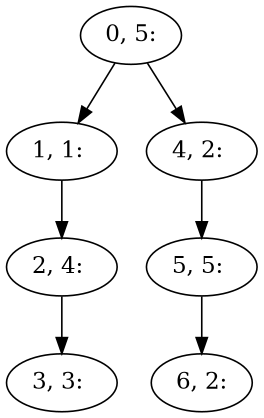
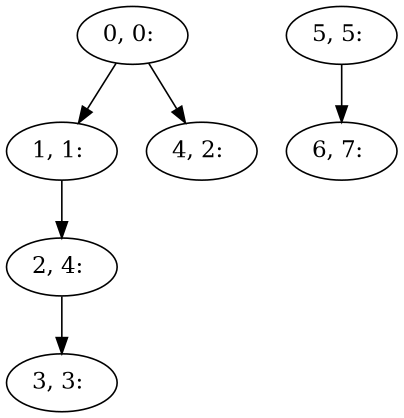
node "0, 5:": label "0, 5:" -> "0, 0:"
edge "4, 2:" -> "5, 5:": removed
node "6, 2:": label "6, 2:" -> "6, 7:"
